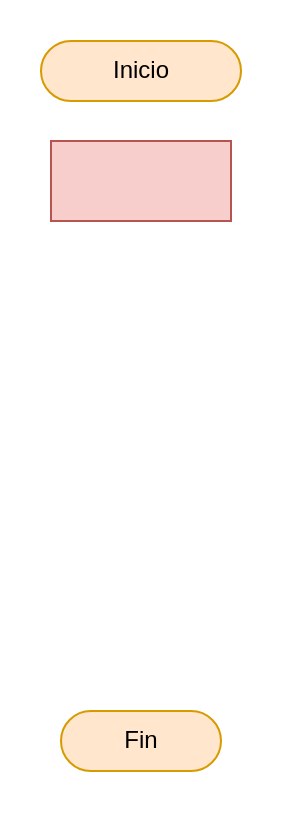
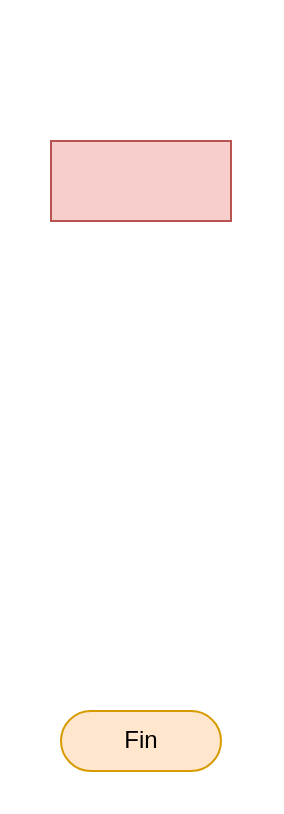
node "Inicio": removed
